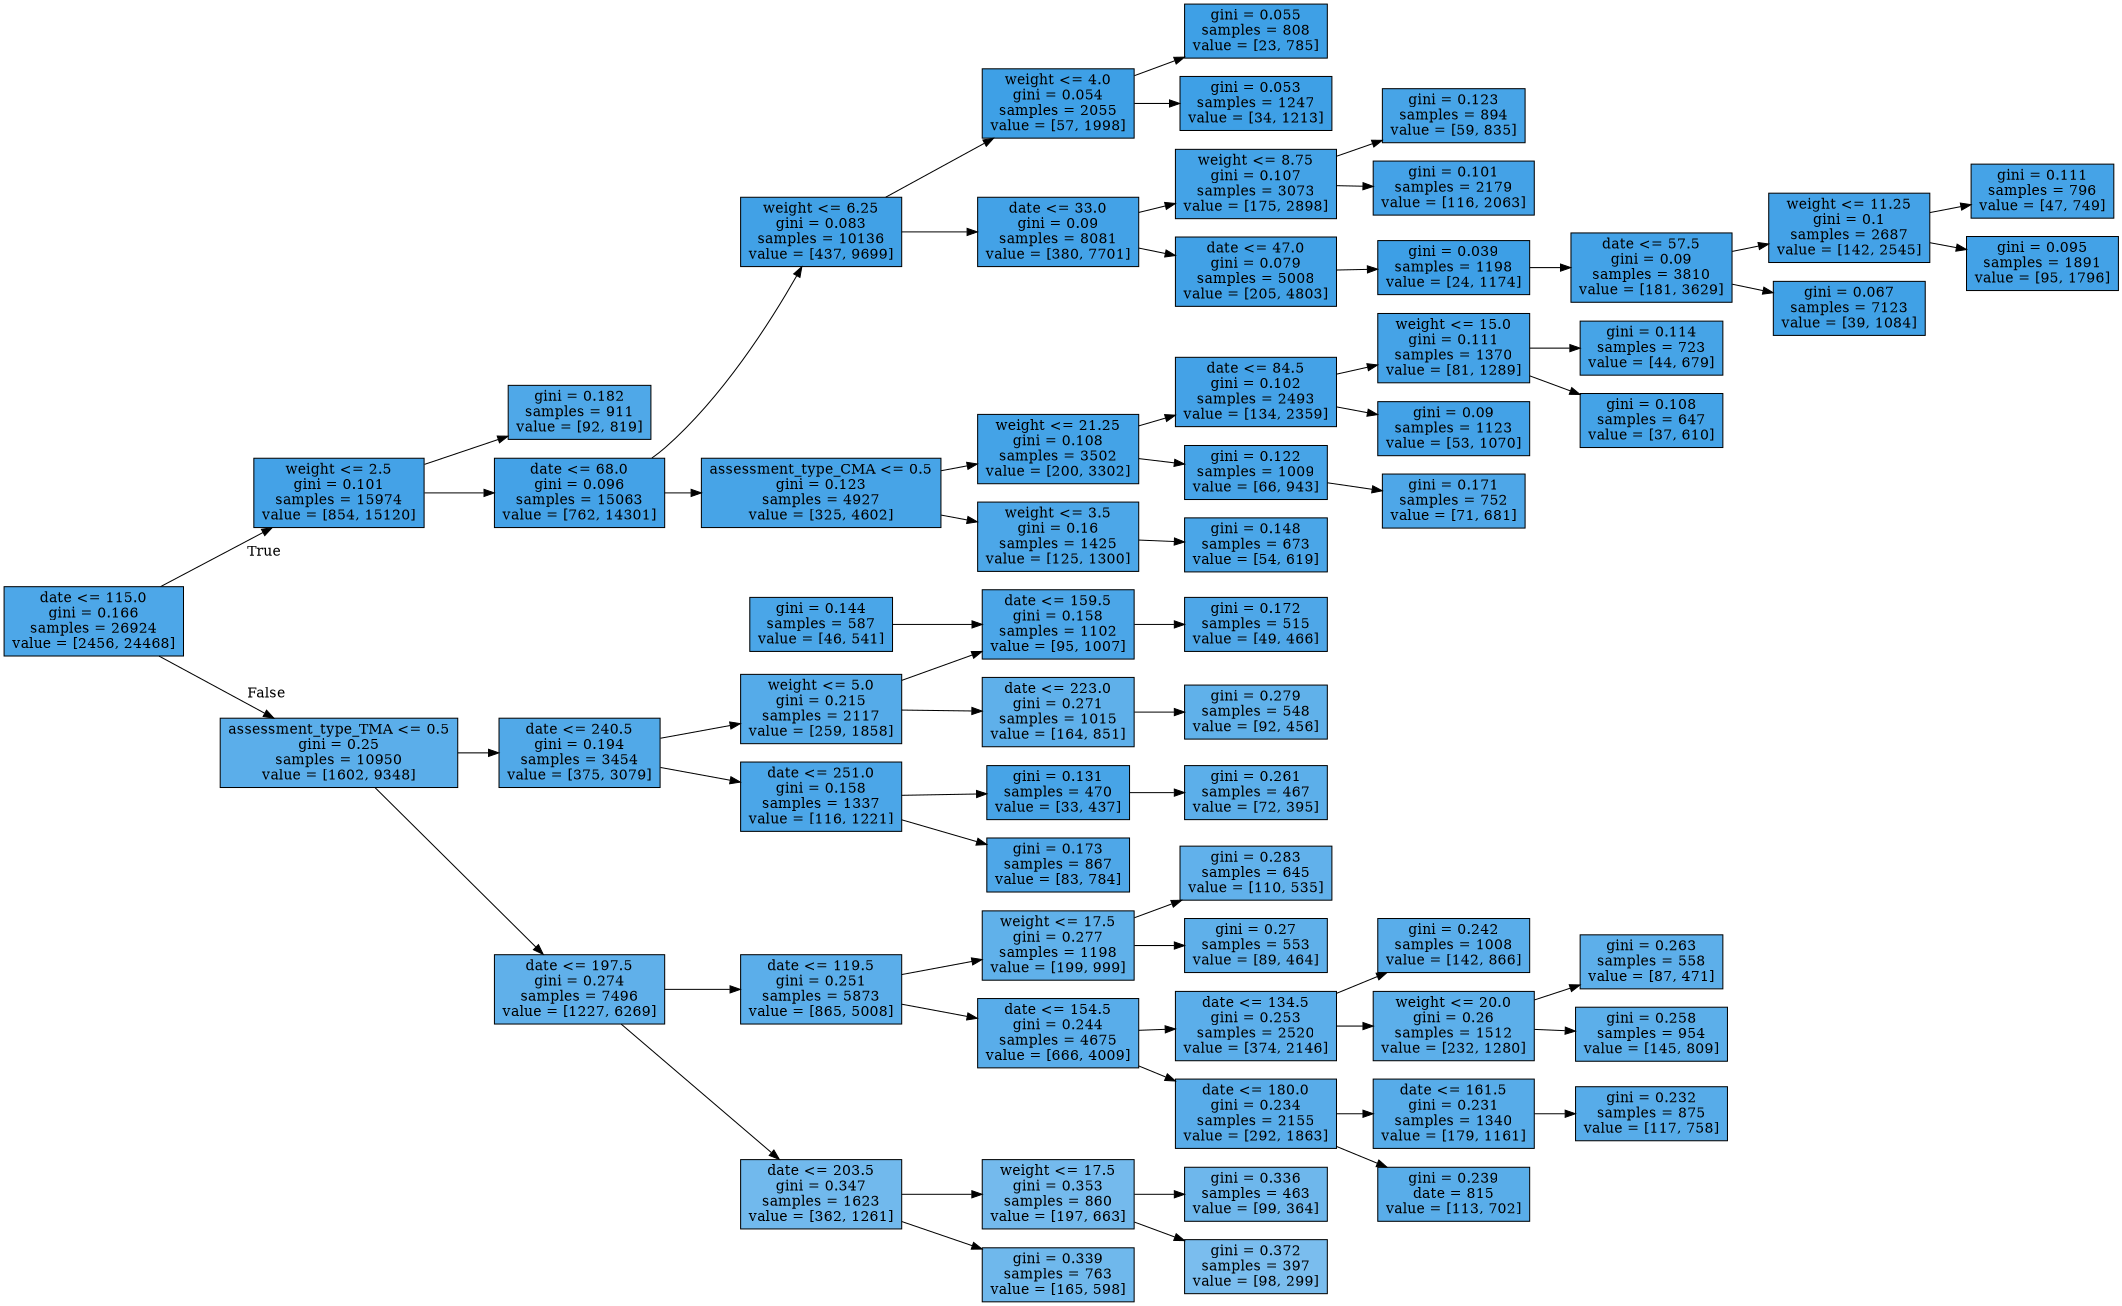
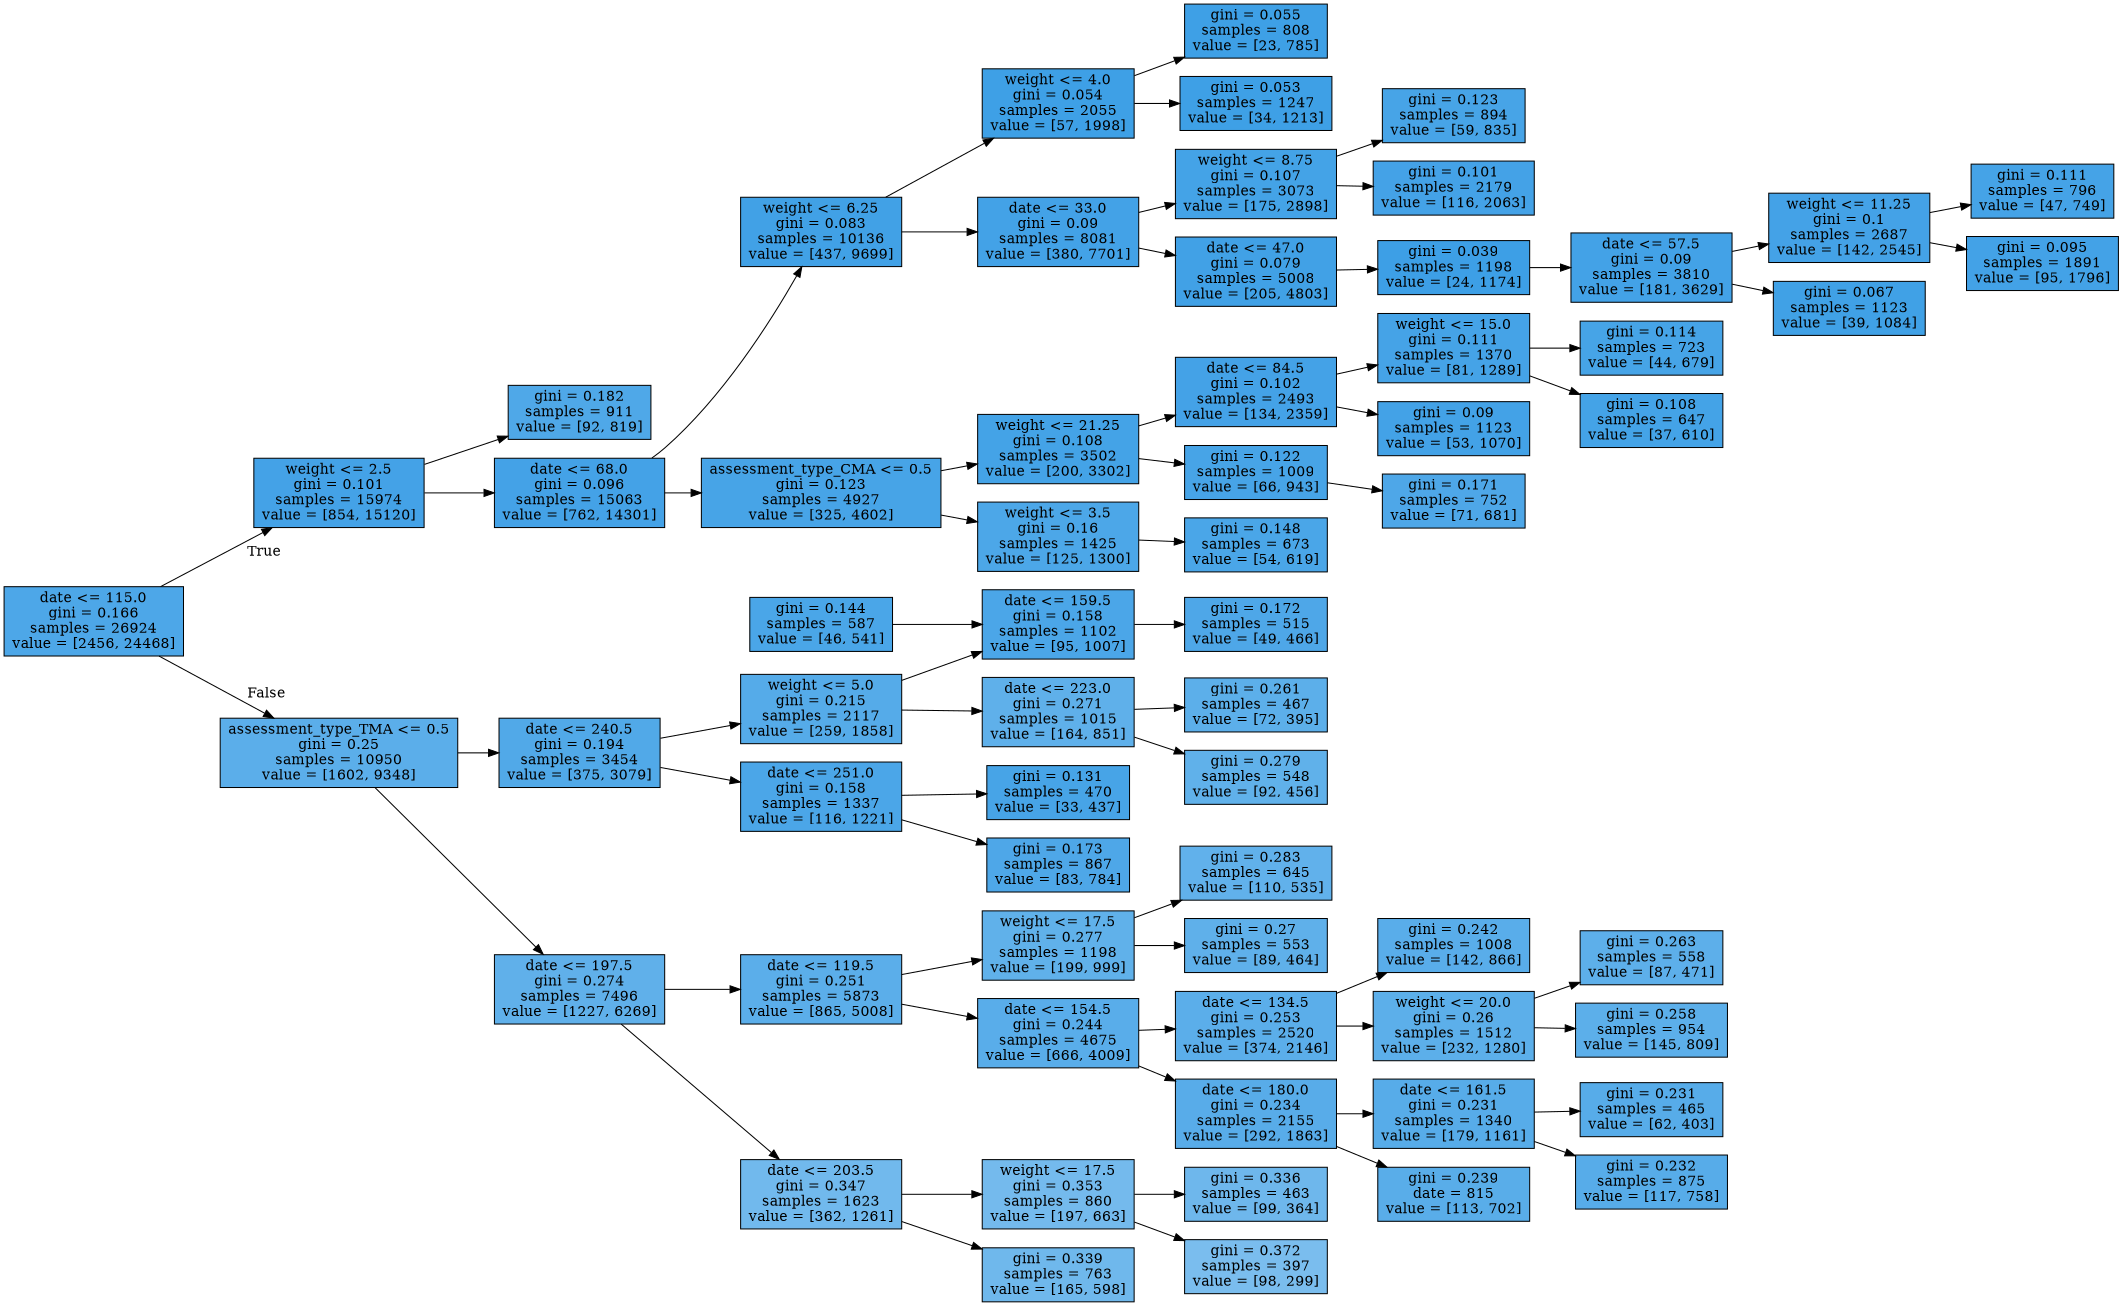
node "gini = 0.067 samples = 7123 value = [39, 1084]": label "gini = 0.067 samples = 7123 value = [39, 1084]" -> "gini = 0.067 samples = 1123 value = [39, 1084]"
edge "gini = 0.131 samples = 470 value = [33, 437]" -> "gini = 0.261 samples = 467 value = [72, 395]": now "date <= 223.0 gini = 0.271 samples = 1015 value = [164, 851]" -> "gini = 0.261 samples = 467 value = [72, 395]"
node "gini = 0.231 samples = 465 value = [62, 403]": added
